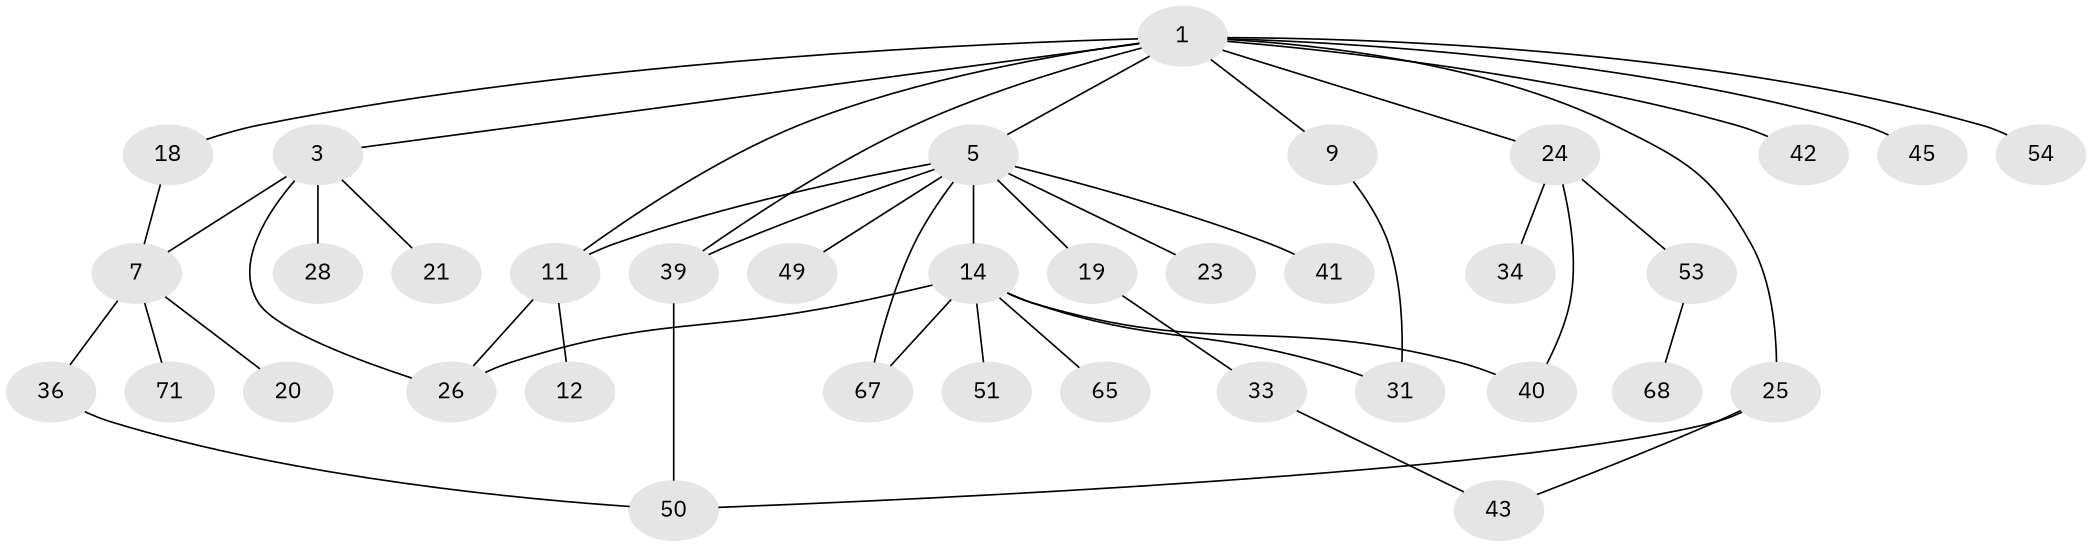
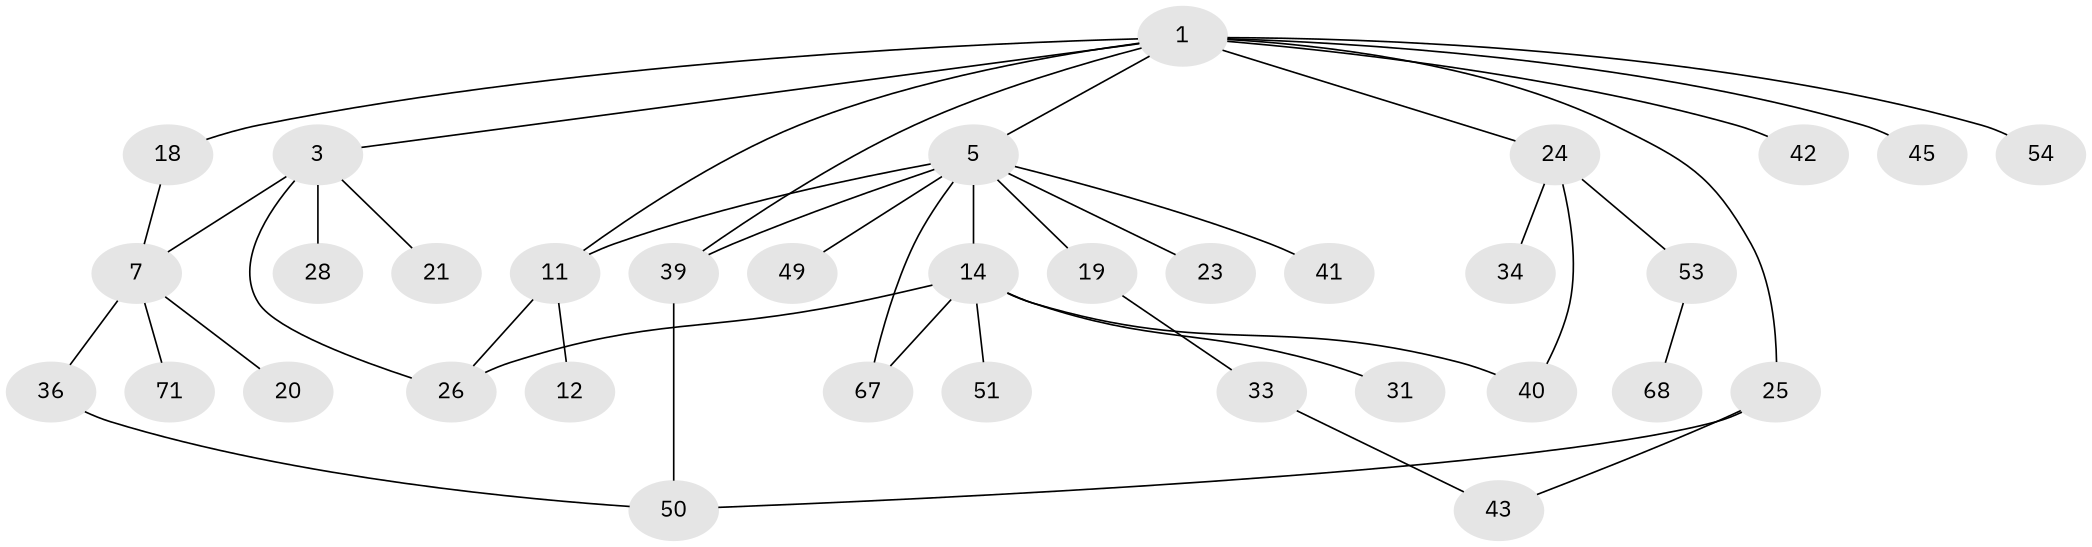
node "9": removed
node "65": removed
